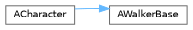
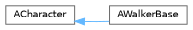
edge "ACharacter" -> "AWalkerBase": reversed
